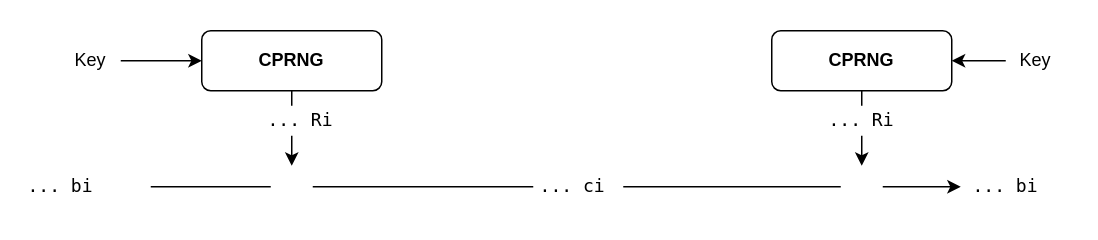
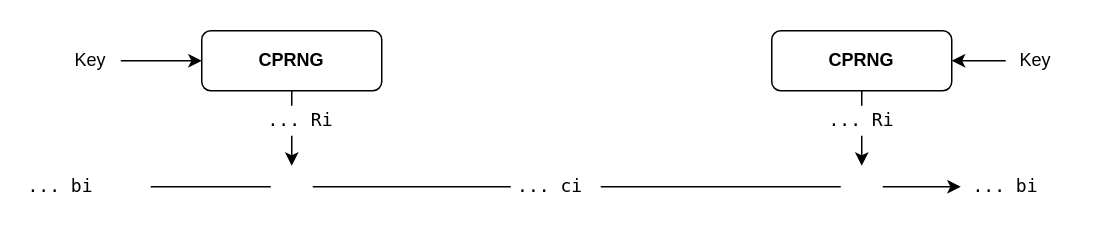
node "... ci": moved (578, 187) -> (556, 187)
